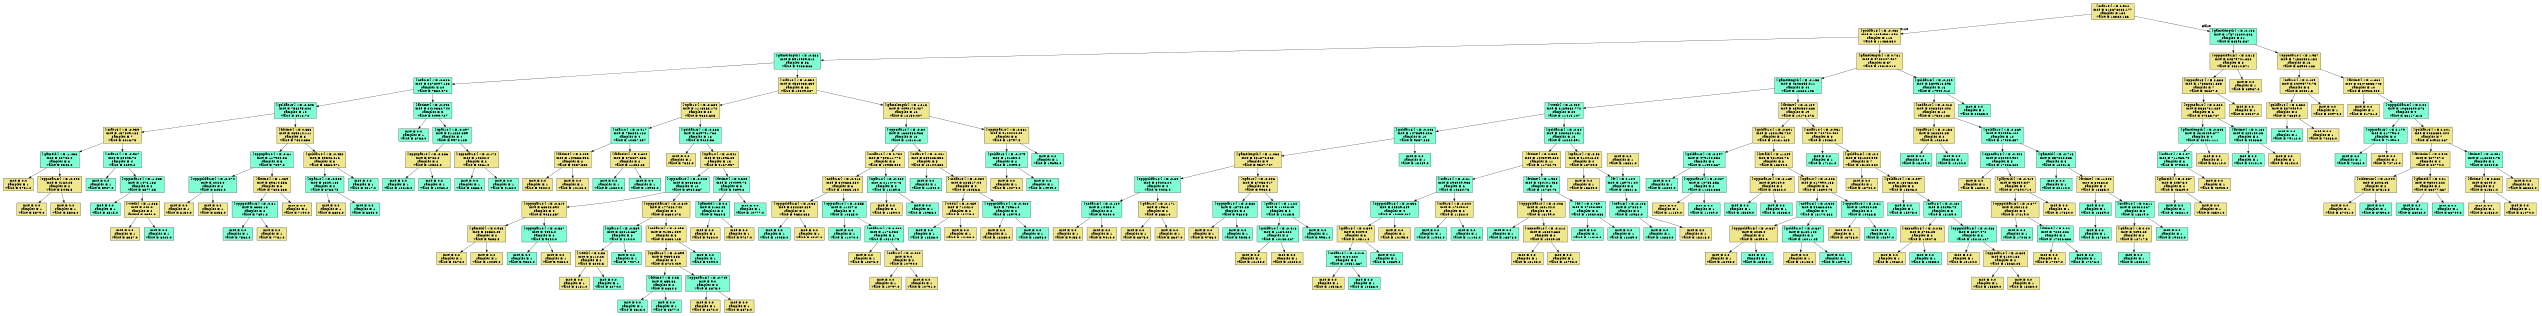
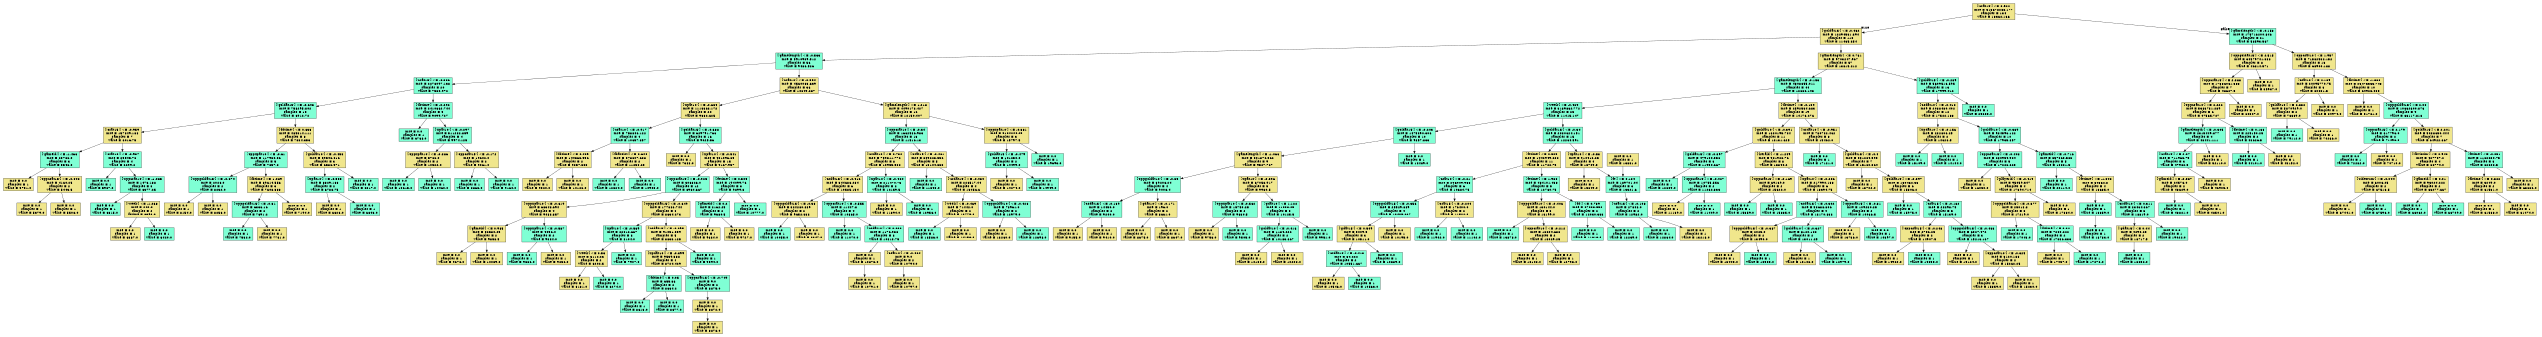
edge "['csat10'] <= -0.464 mse = 9.0 samples = 2 value = 10794.0" -> "mse = 0.0 samples = 1 value = 10791.0": now "mse = 0.0 samples = 1 value = 10873.0" -> "mse = 0.0 samples = 1 value = 10791.0"
edge "['oppcsat15'] <= -0.749 mse = 9.0 samples = 2 value = 8875.0" -> "mse = 0.0 samples = 1 value = 8878.0": now "mse = 0.0 samples = 1 value = 8872.0" -> "mse = 0.0 samples = 1 value = 8878.0"
